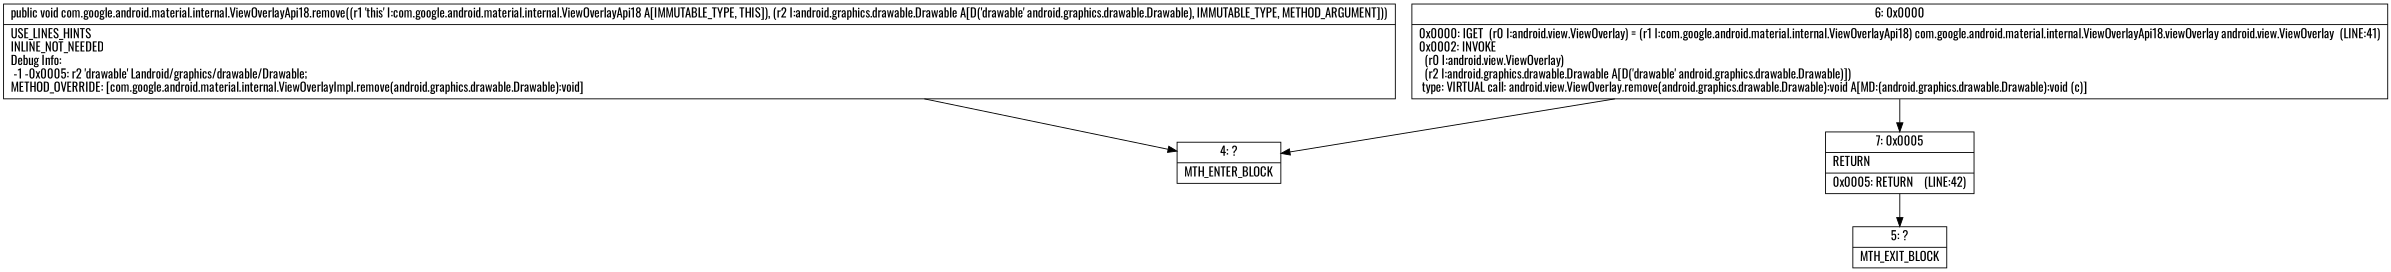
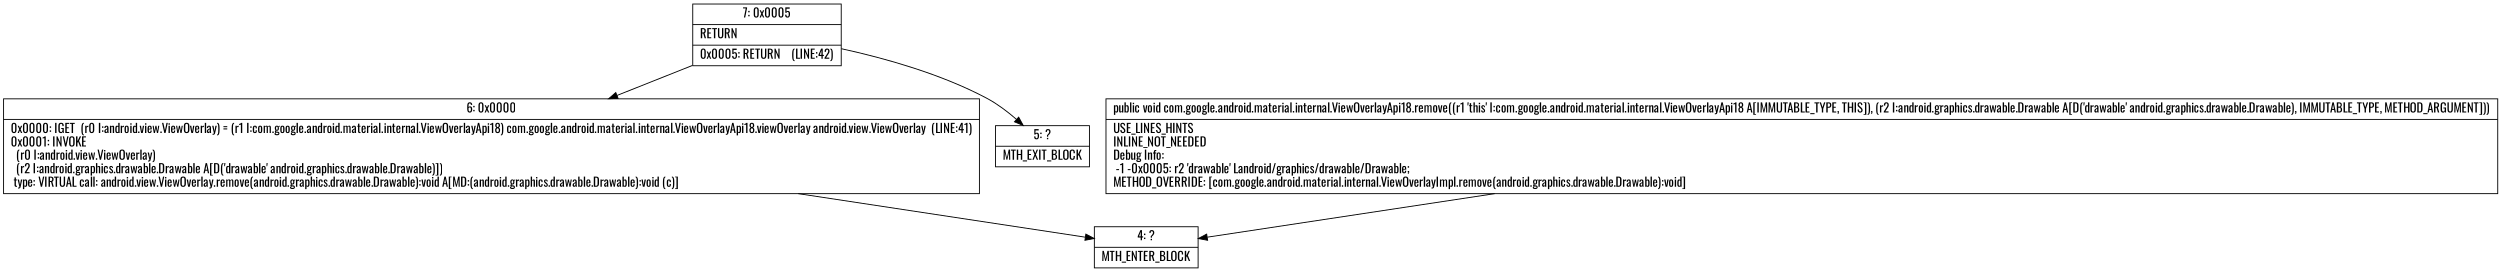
node "6: 0x0000": text "0x0002: INVOKE" -> "0x0001: INVOKE"
edge "6: 0x0000" -> "7: 0x0005": reversed
